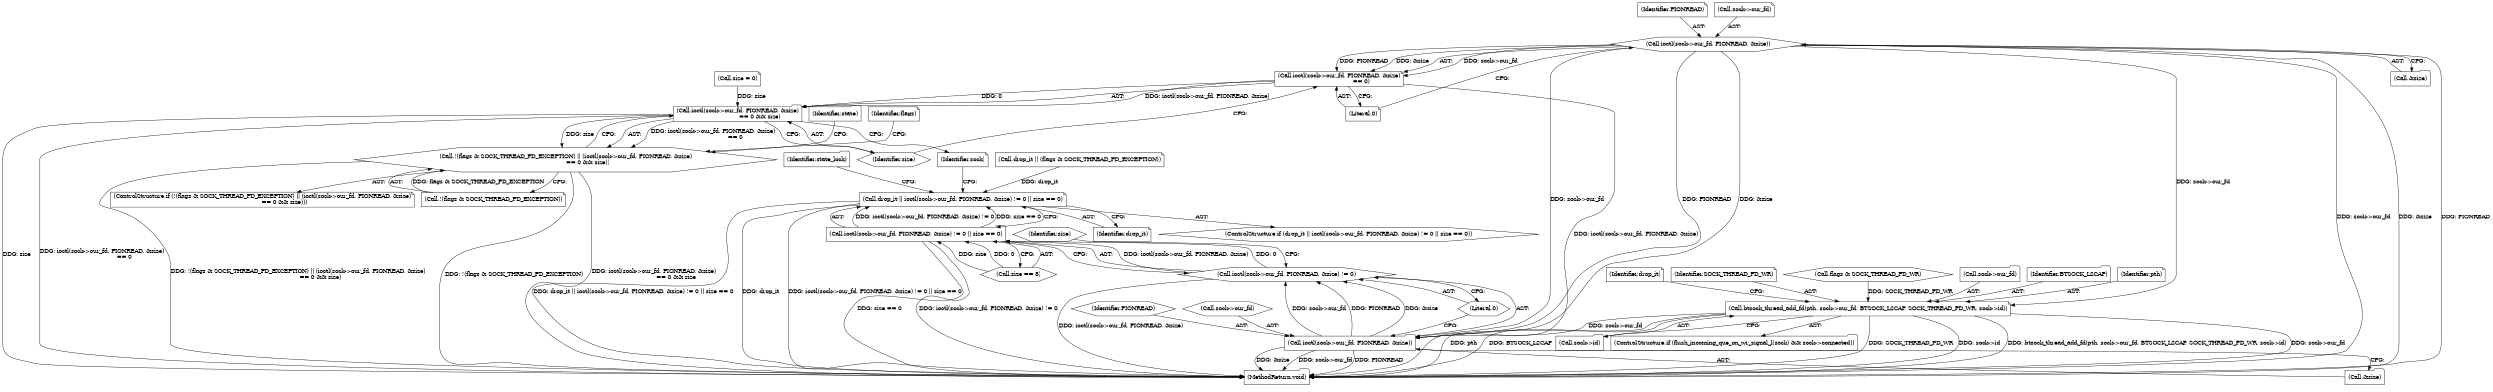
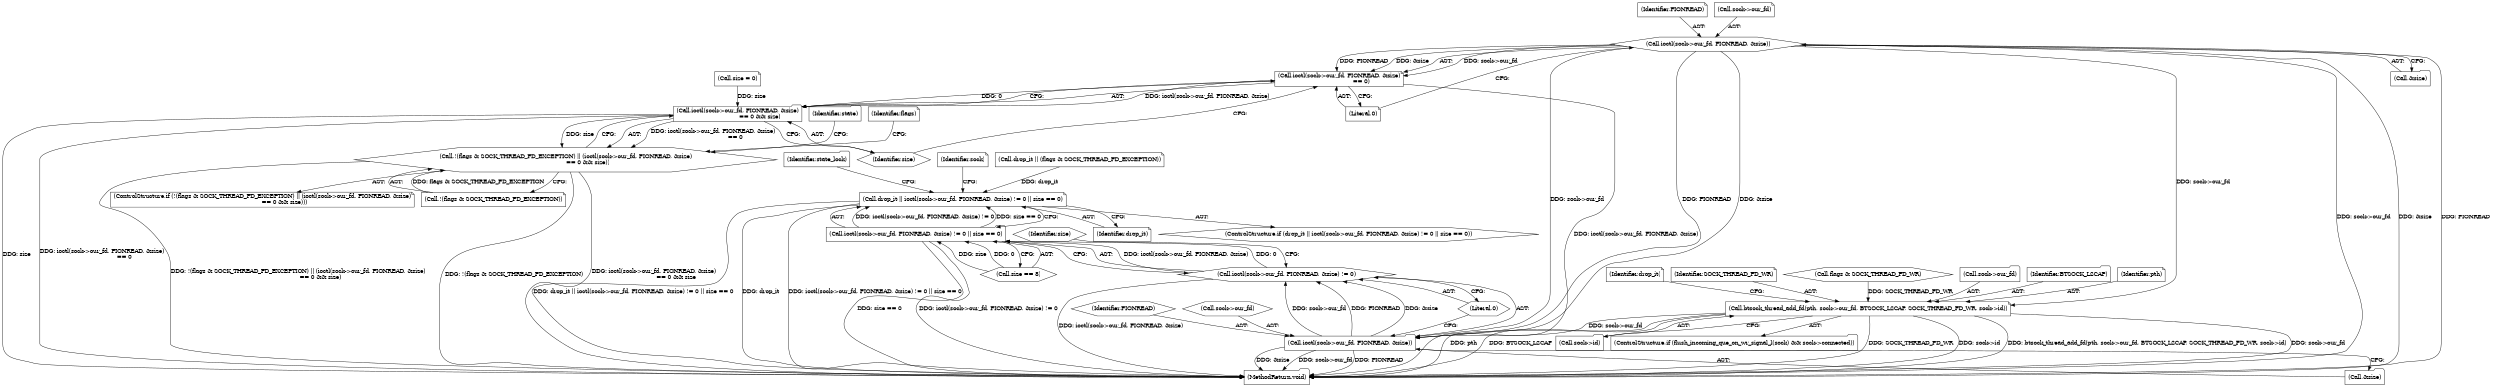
edge "(Call,ioctl(sock->our_fd, FIONREAD, &size) == 0 && size)" -> "(Identifier,sock)": now "(Call,ioctl(sock->our_fd, FIONREAD, &size) == 0 && size)" -> "(Call,ioctl(sock->our_fd, FIONREAD, &size) == 0)"
